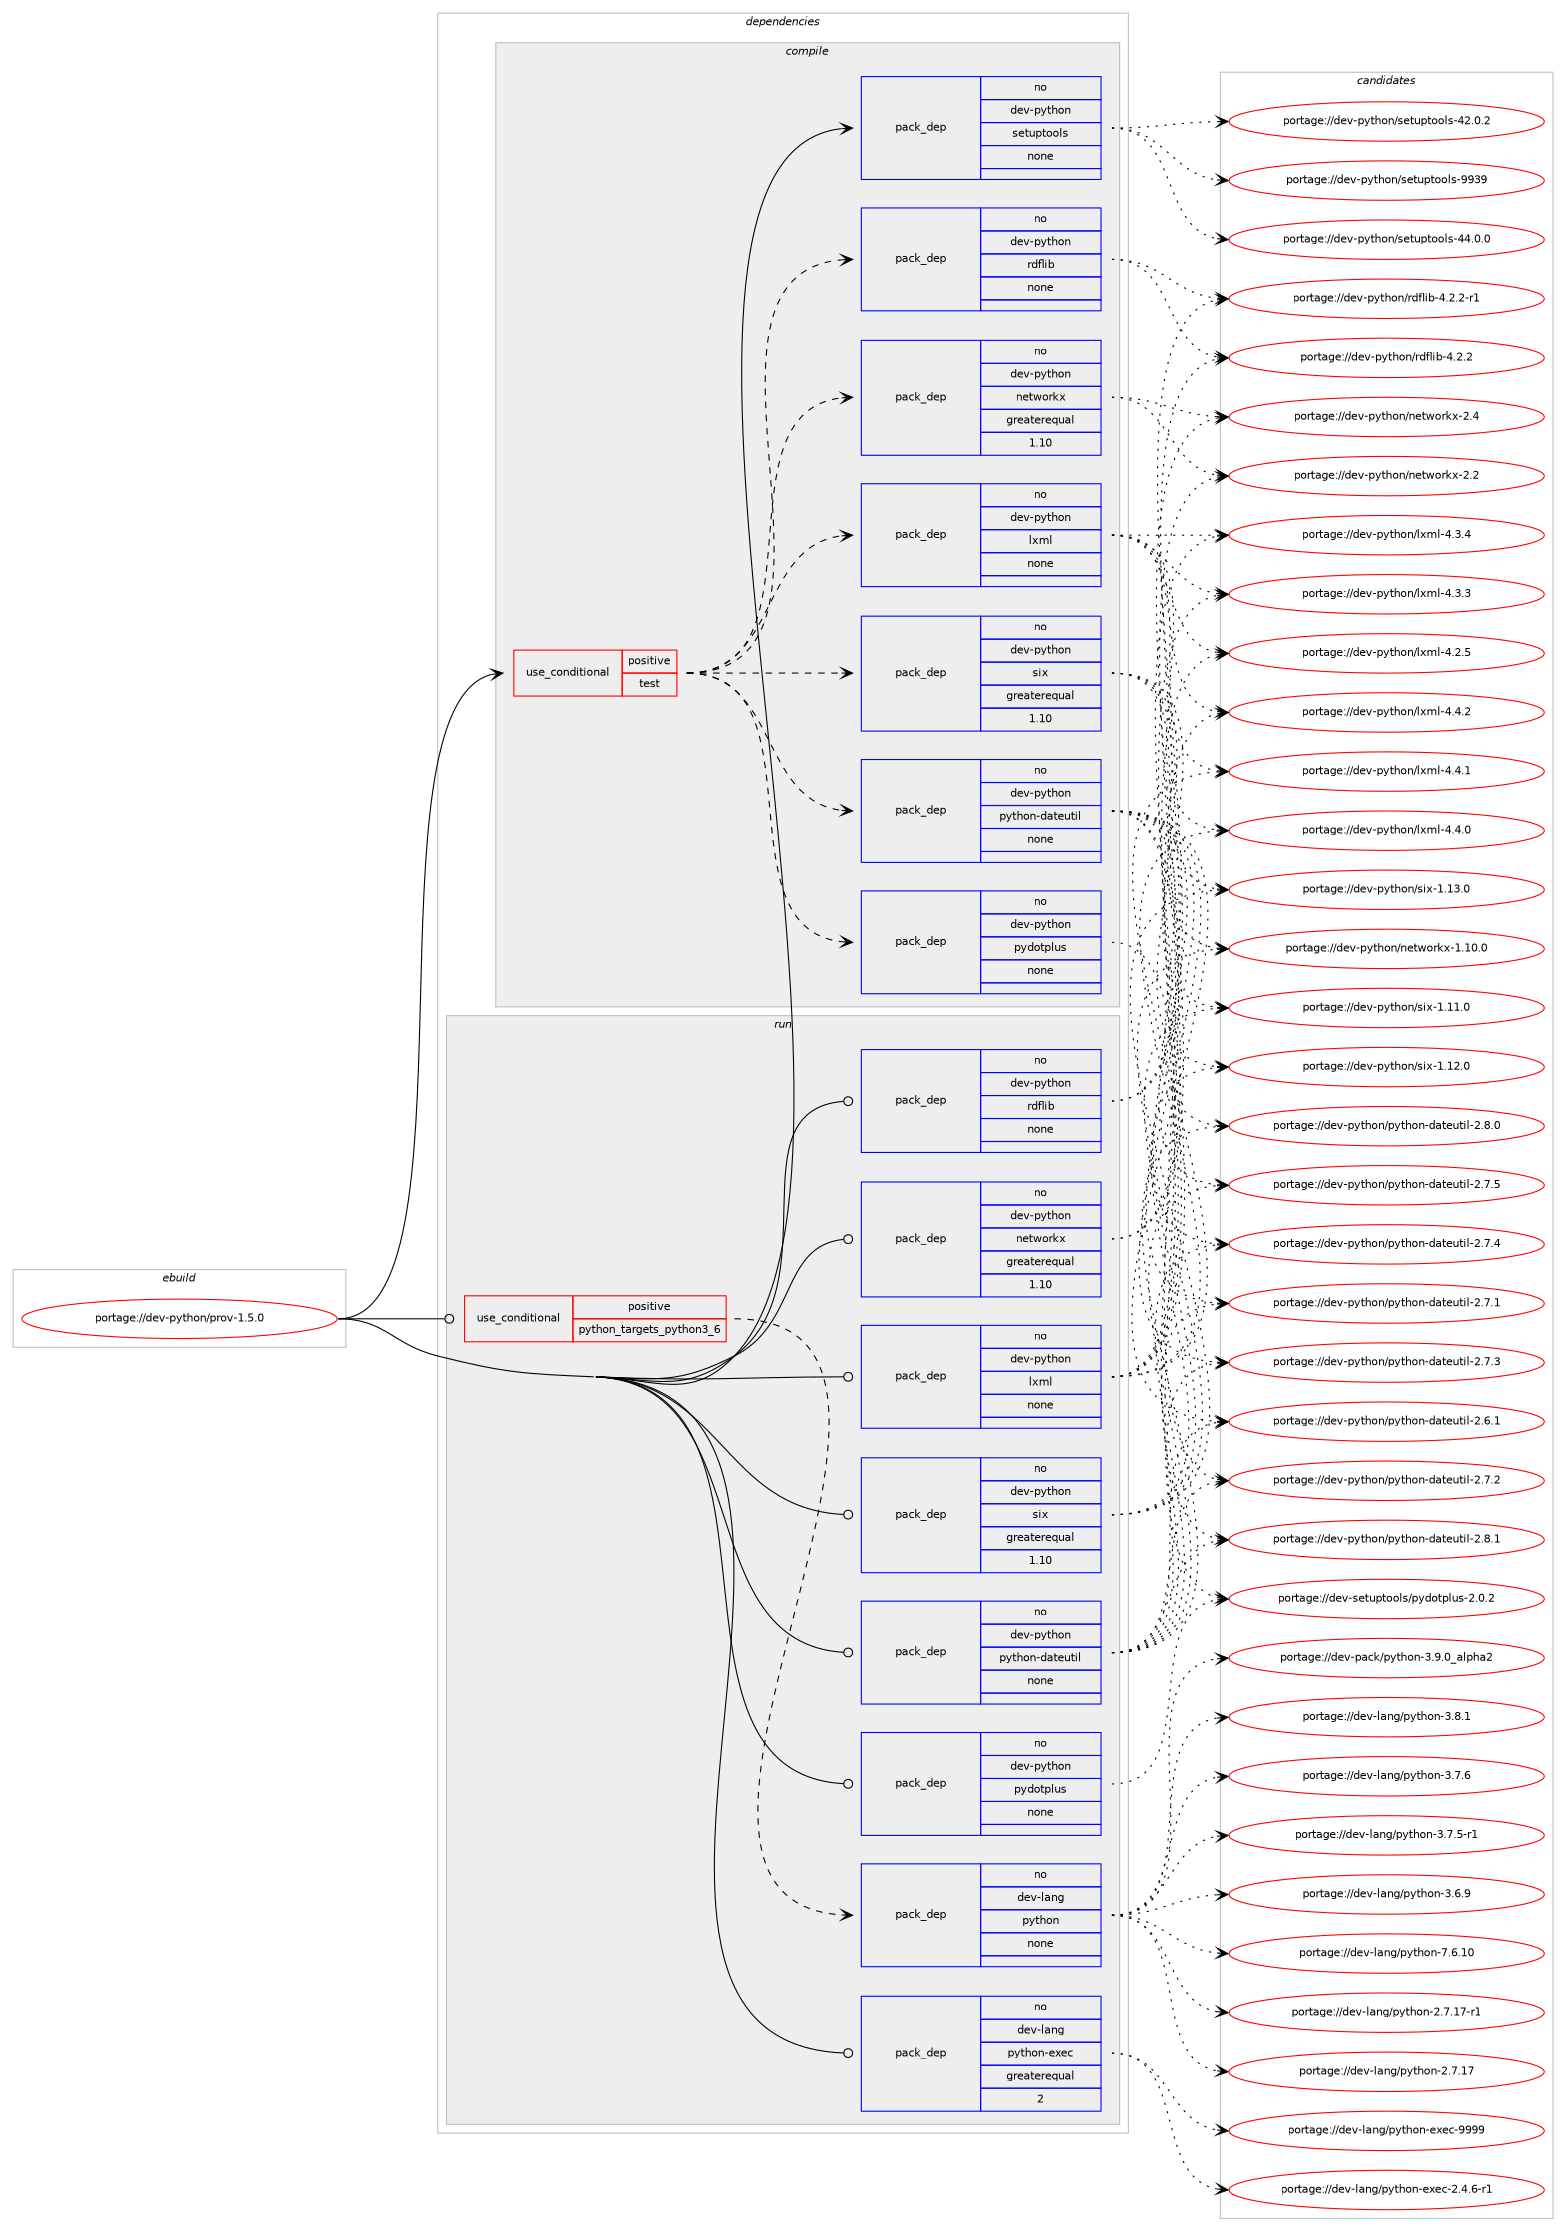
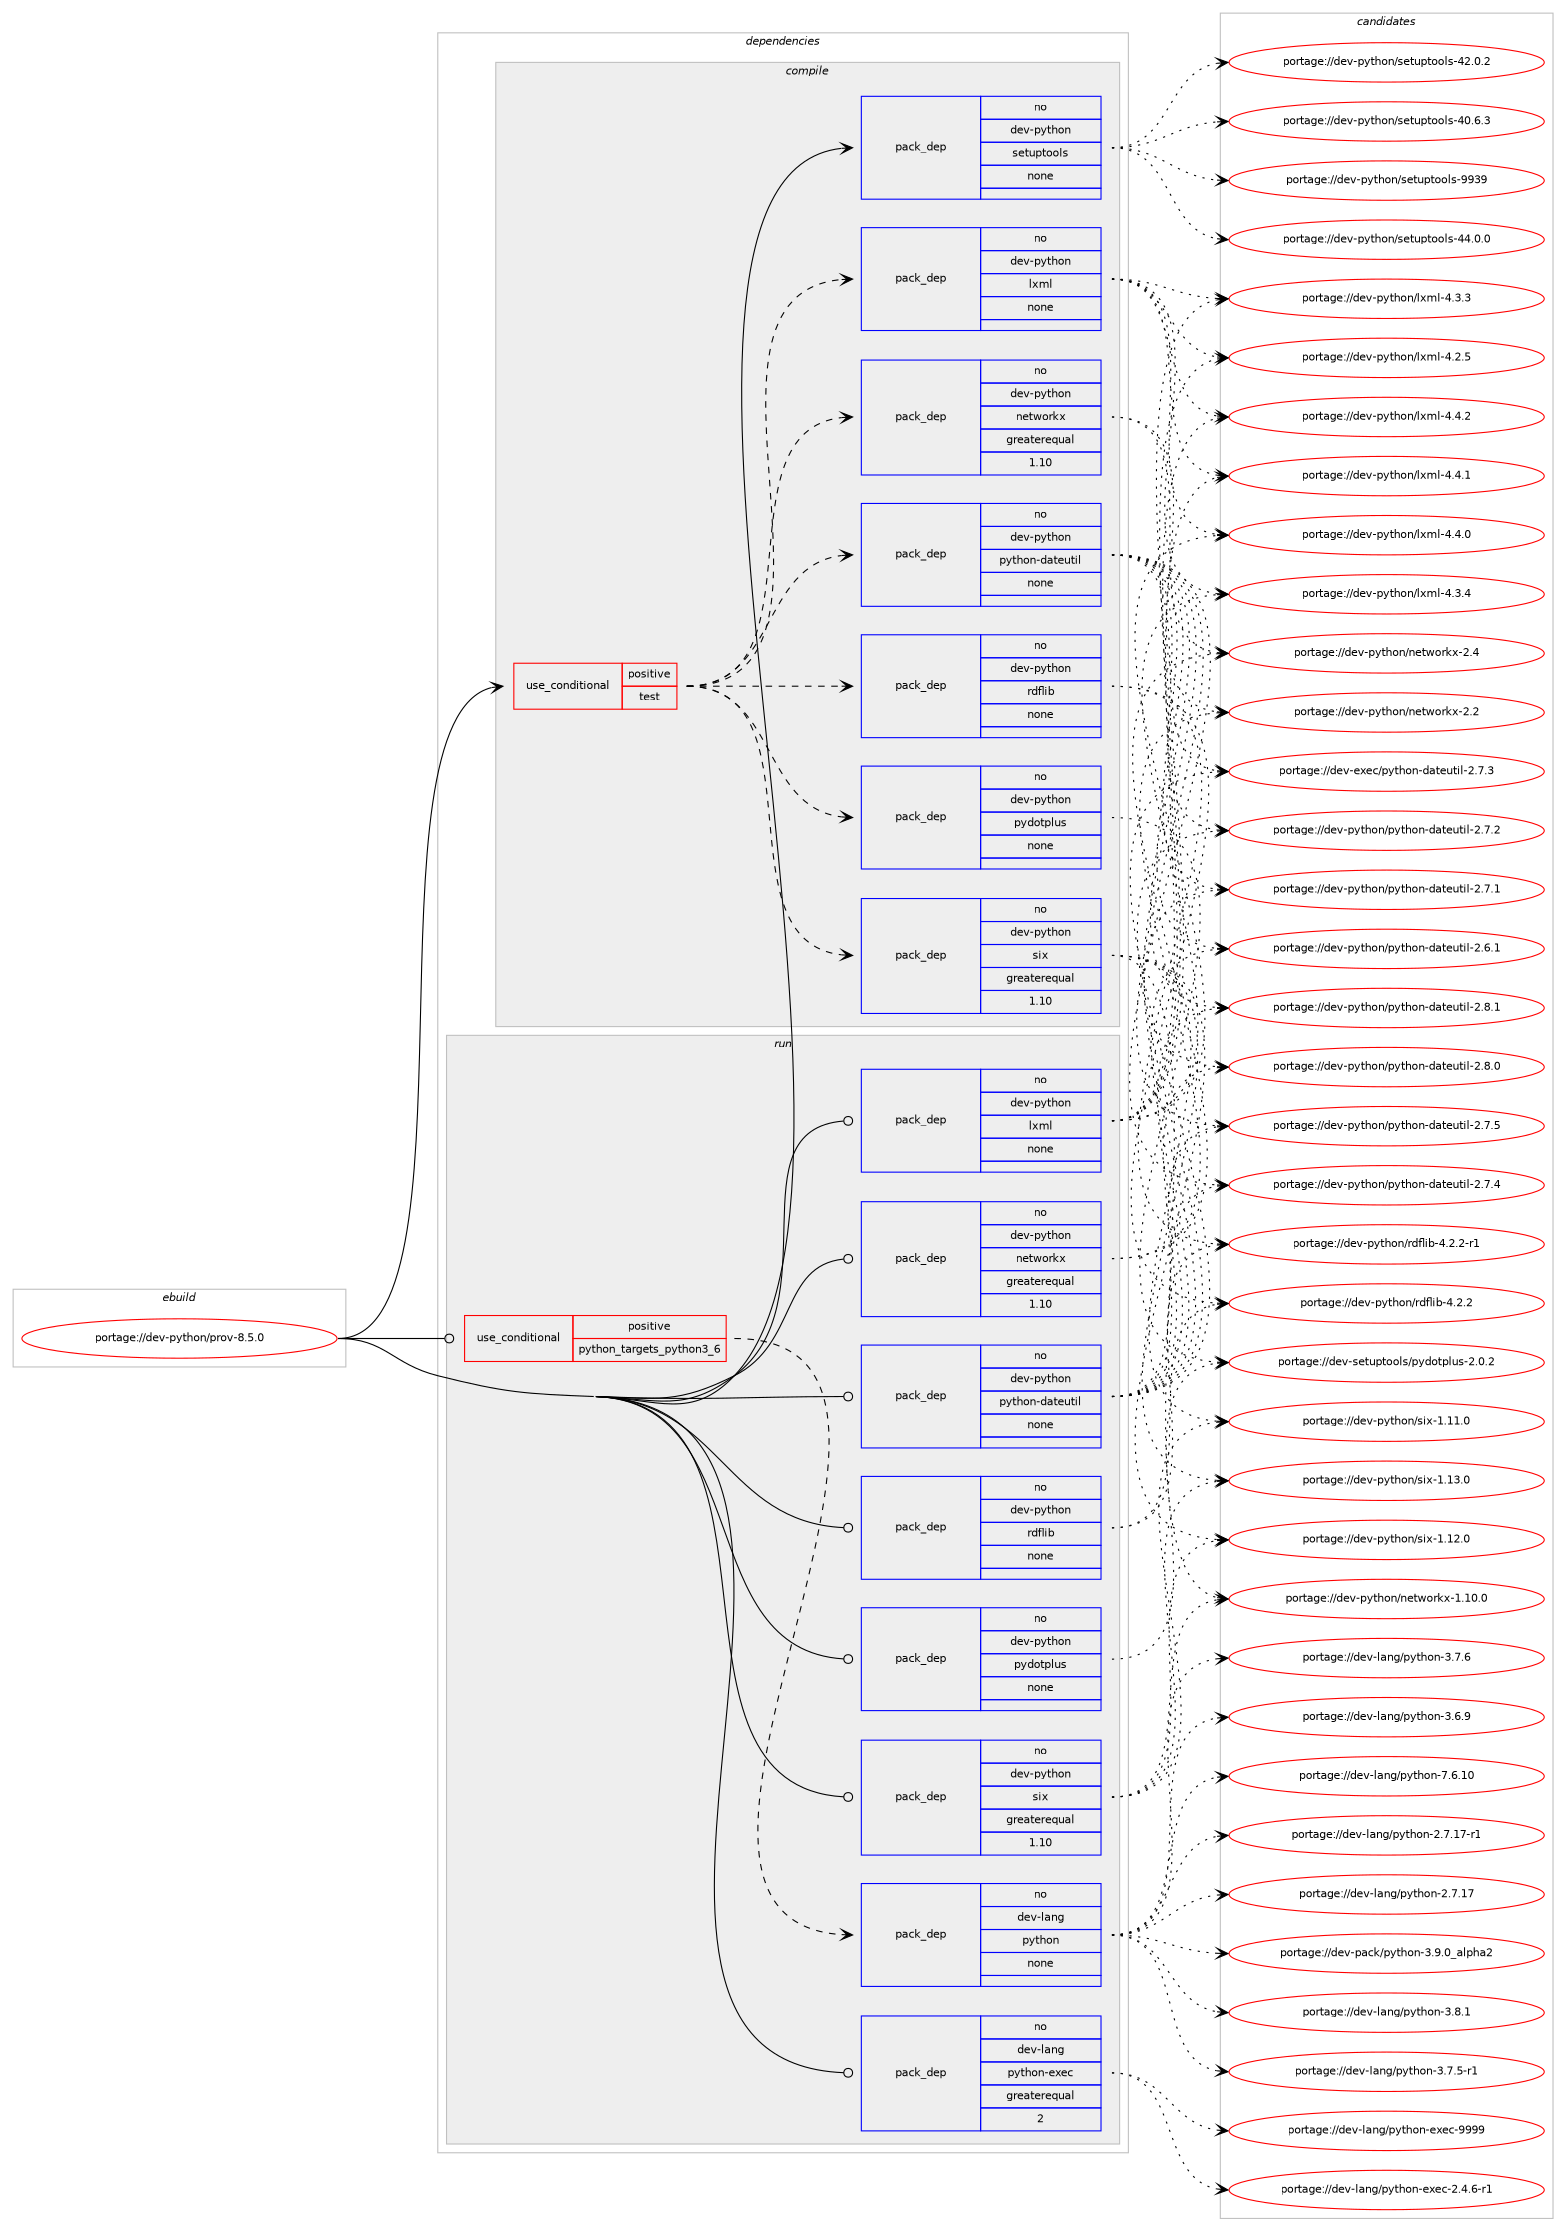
node "portage://dev-python/setuptools-40.6.3": added
node "portage://dev-python/prov-1.5.0": label "portage://dev-python/prov-1.5.0" -> "portage://dev-python/prov-8.5.0"
node "portage://dev-python/python-dateutil-2.7.3": label "portage://dev-python/python-dateutil-2.7.3" -> "portage://dev-exec/python-dateutil-2.7.3"
